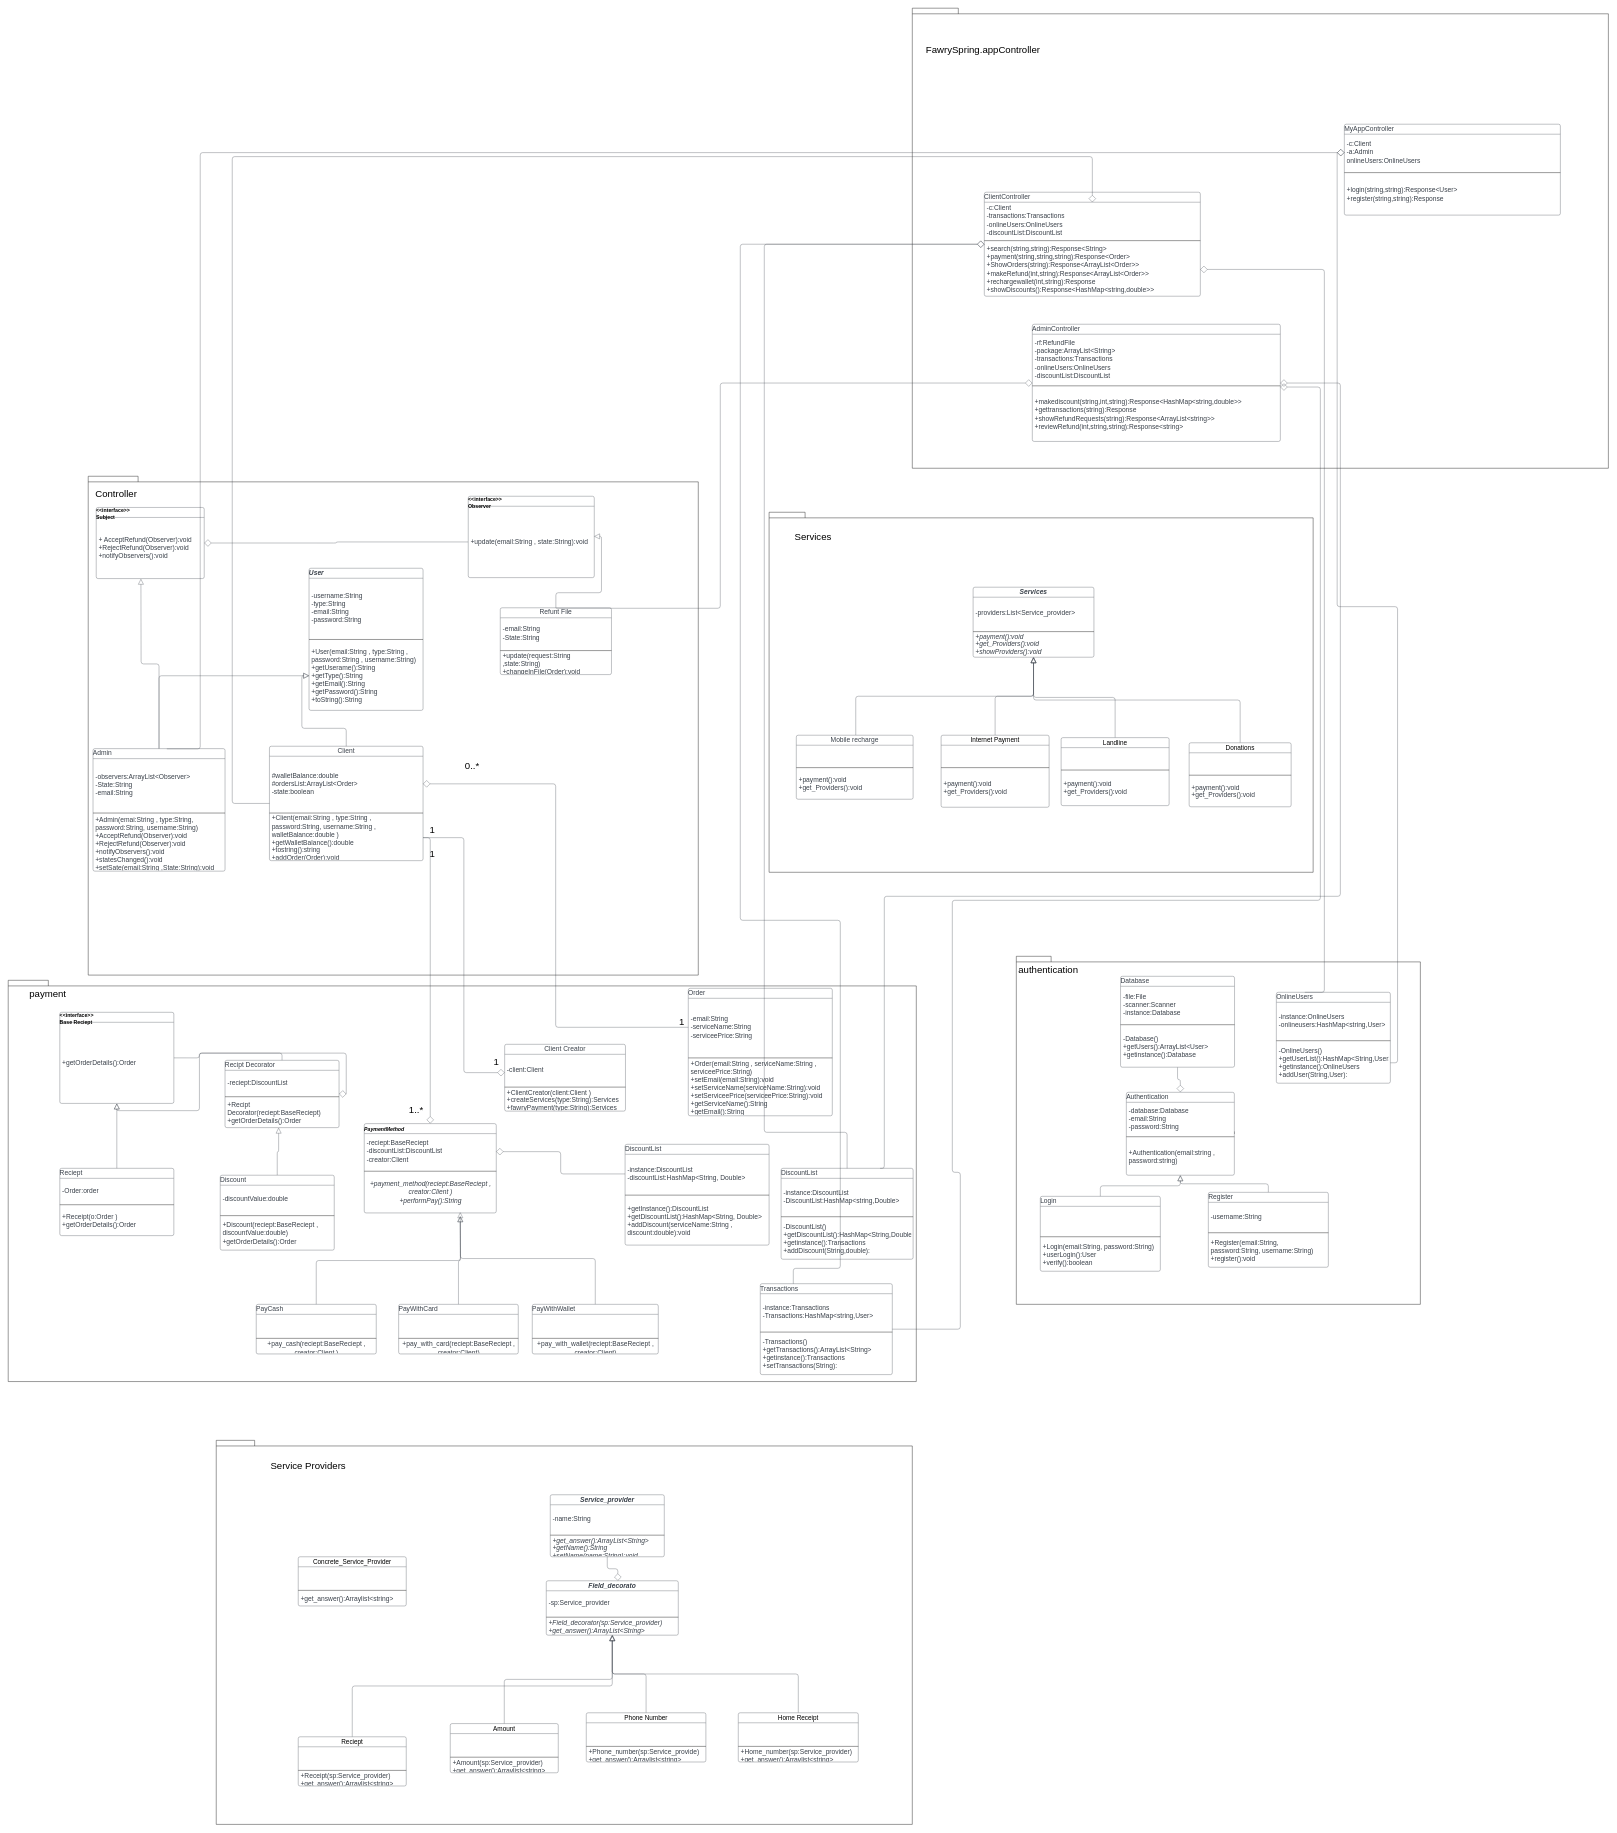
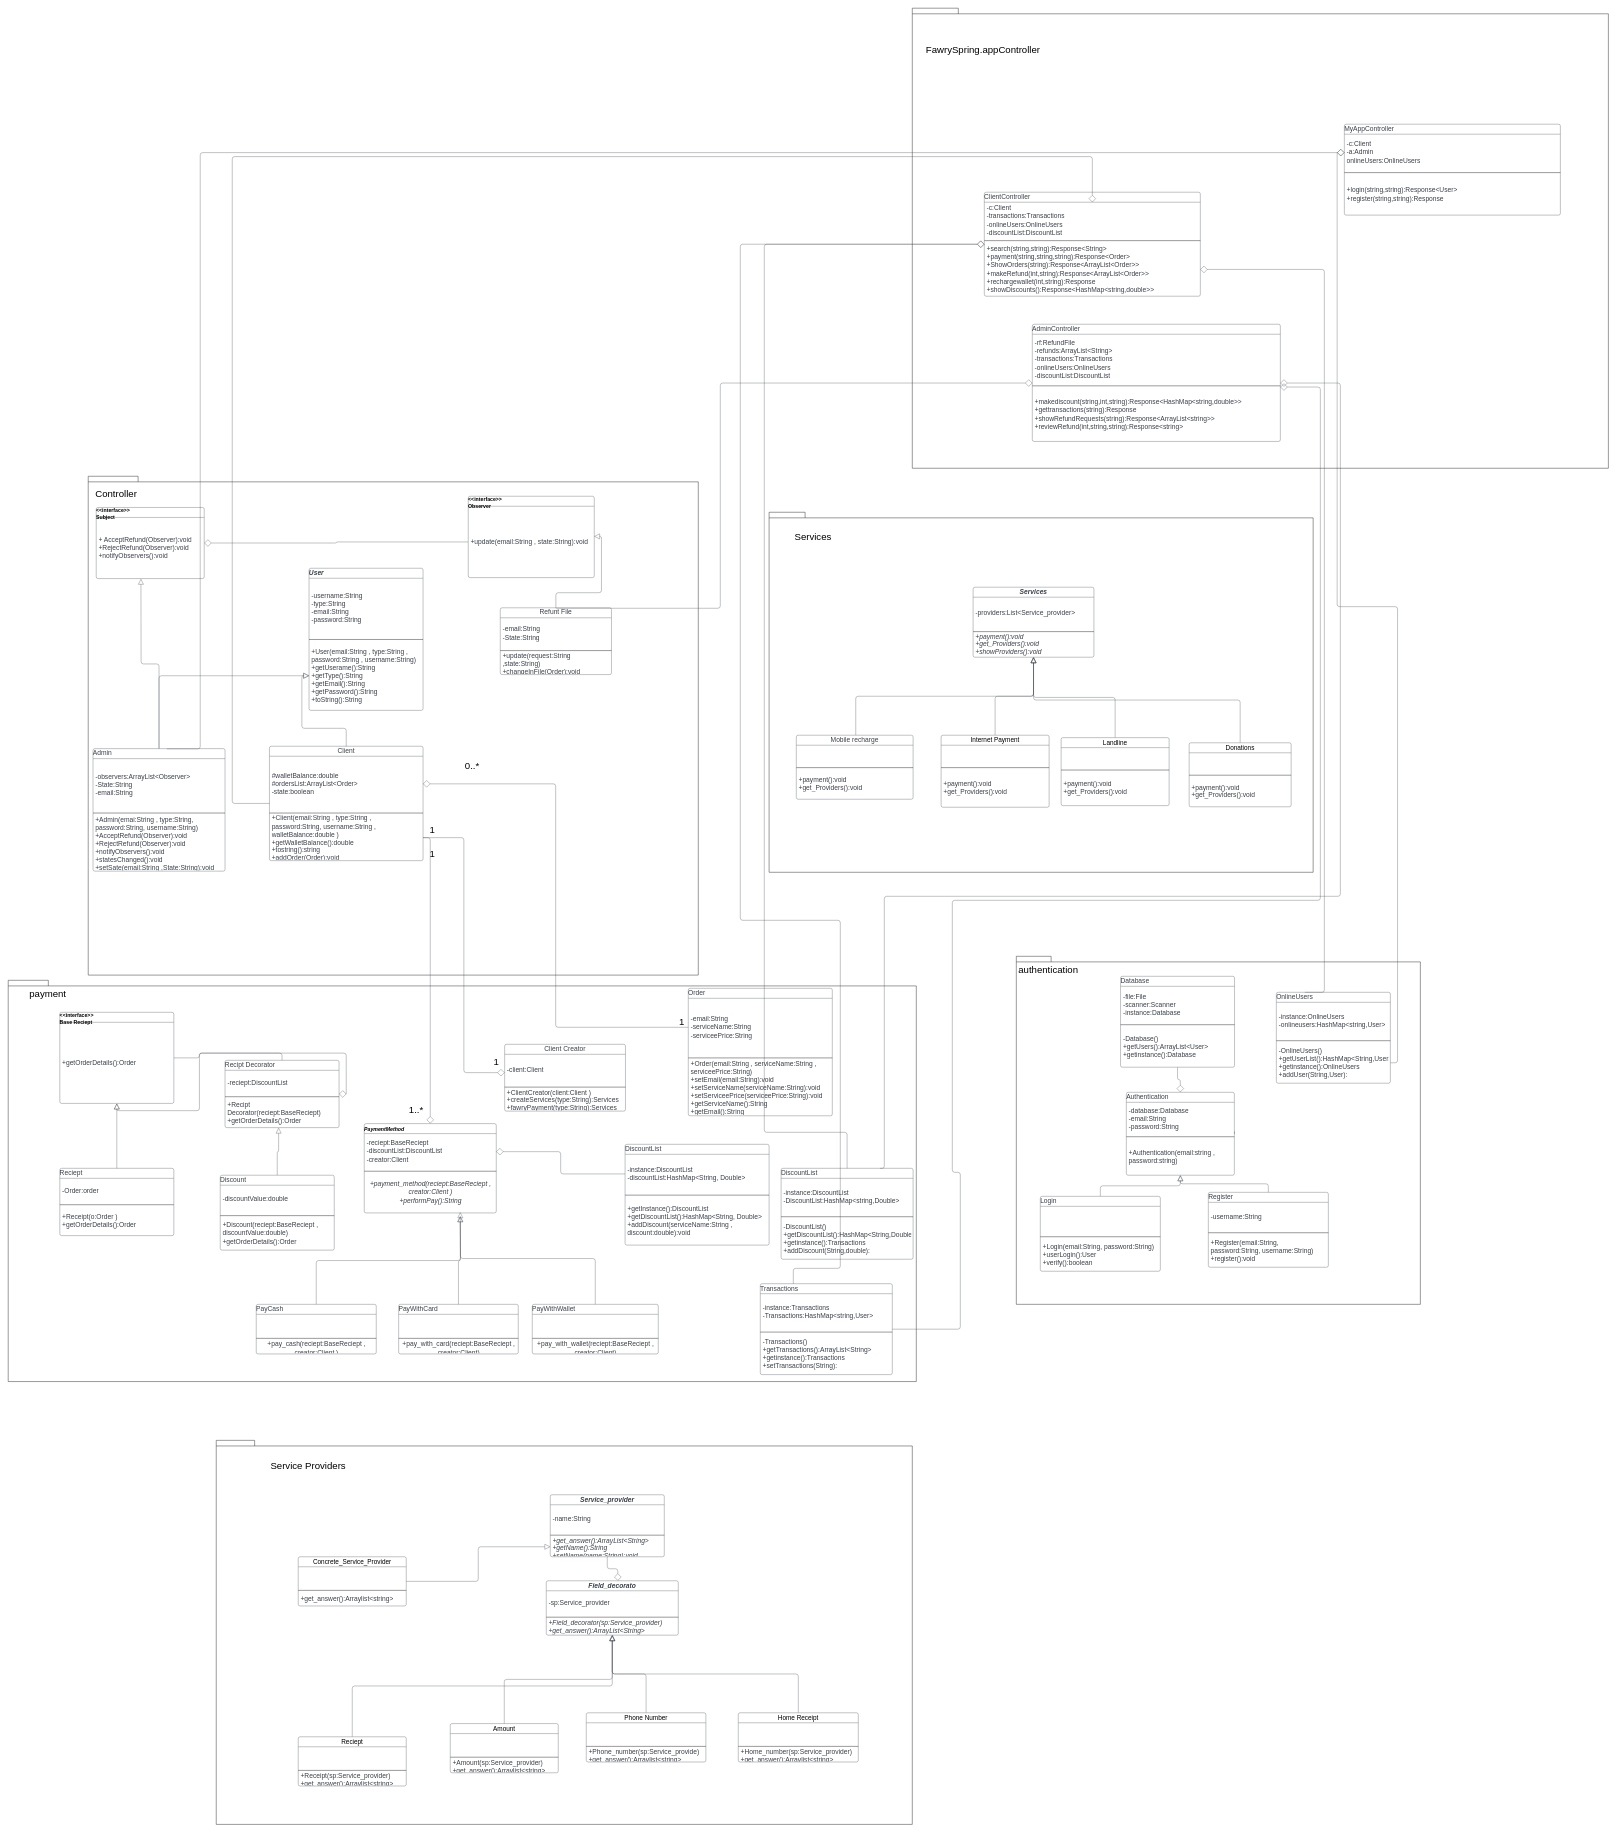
node "-rf:RefundFile -package:ArrayList<String> -transactions:Transactions-onlineUsers:OnlineUsers-discountList:DiscountList": label "-rf:RefundFile -package:ArrayList<String> -transactions:Transactions-onlineUsers:OnlineUsers-discountList:DiscountList" -> "-rf:RefundFile -refunds:ArrayList<String> -transactions:Transactions-onlineUsers:OnlineUsers-discountList:DiscountList"
edge "Concrete_Service_Provider" -> "+get_answer():ArrayList<String> +getName():String +setName(name:String):void": added
